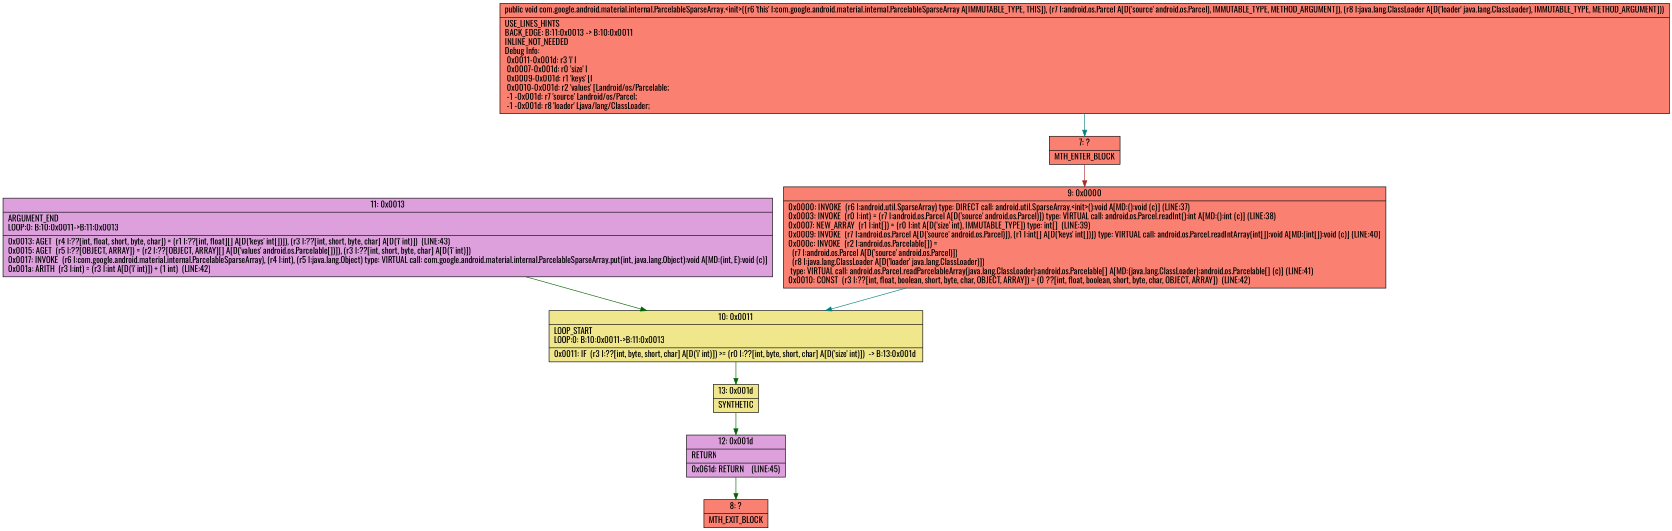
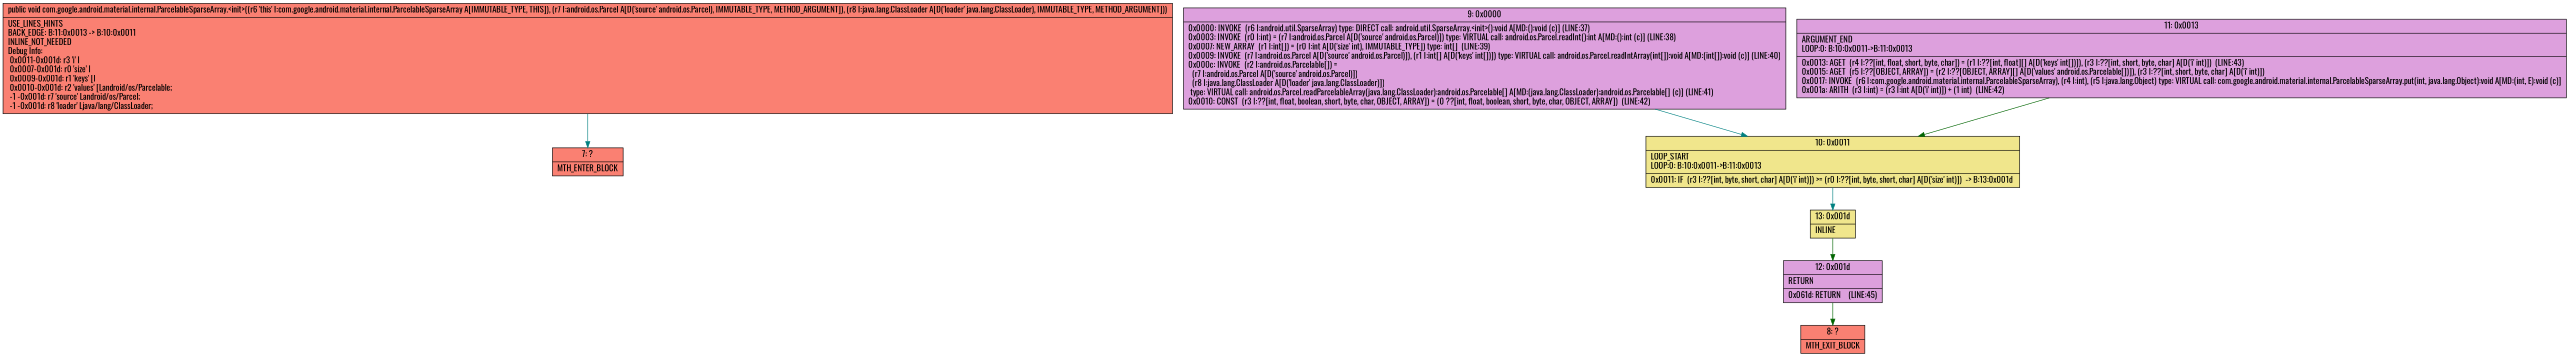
edge "7: ?" -> "9: 0x0000": removed
node "9: 0x0000": fillcolor salmon -> plum
edge "10: 0x0011" -> "13: 0x001d": color darkgreen -> teal
node "13: 0x001d": text "SYNTHETIC" -> "INLINE"
